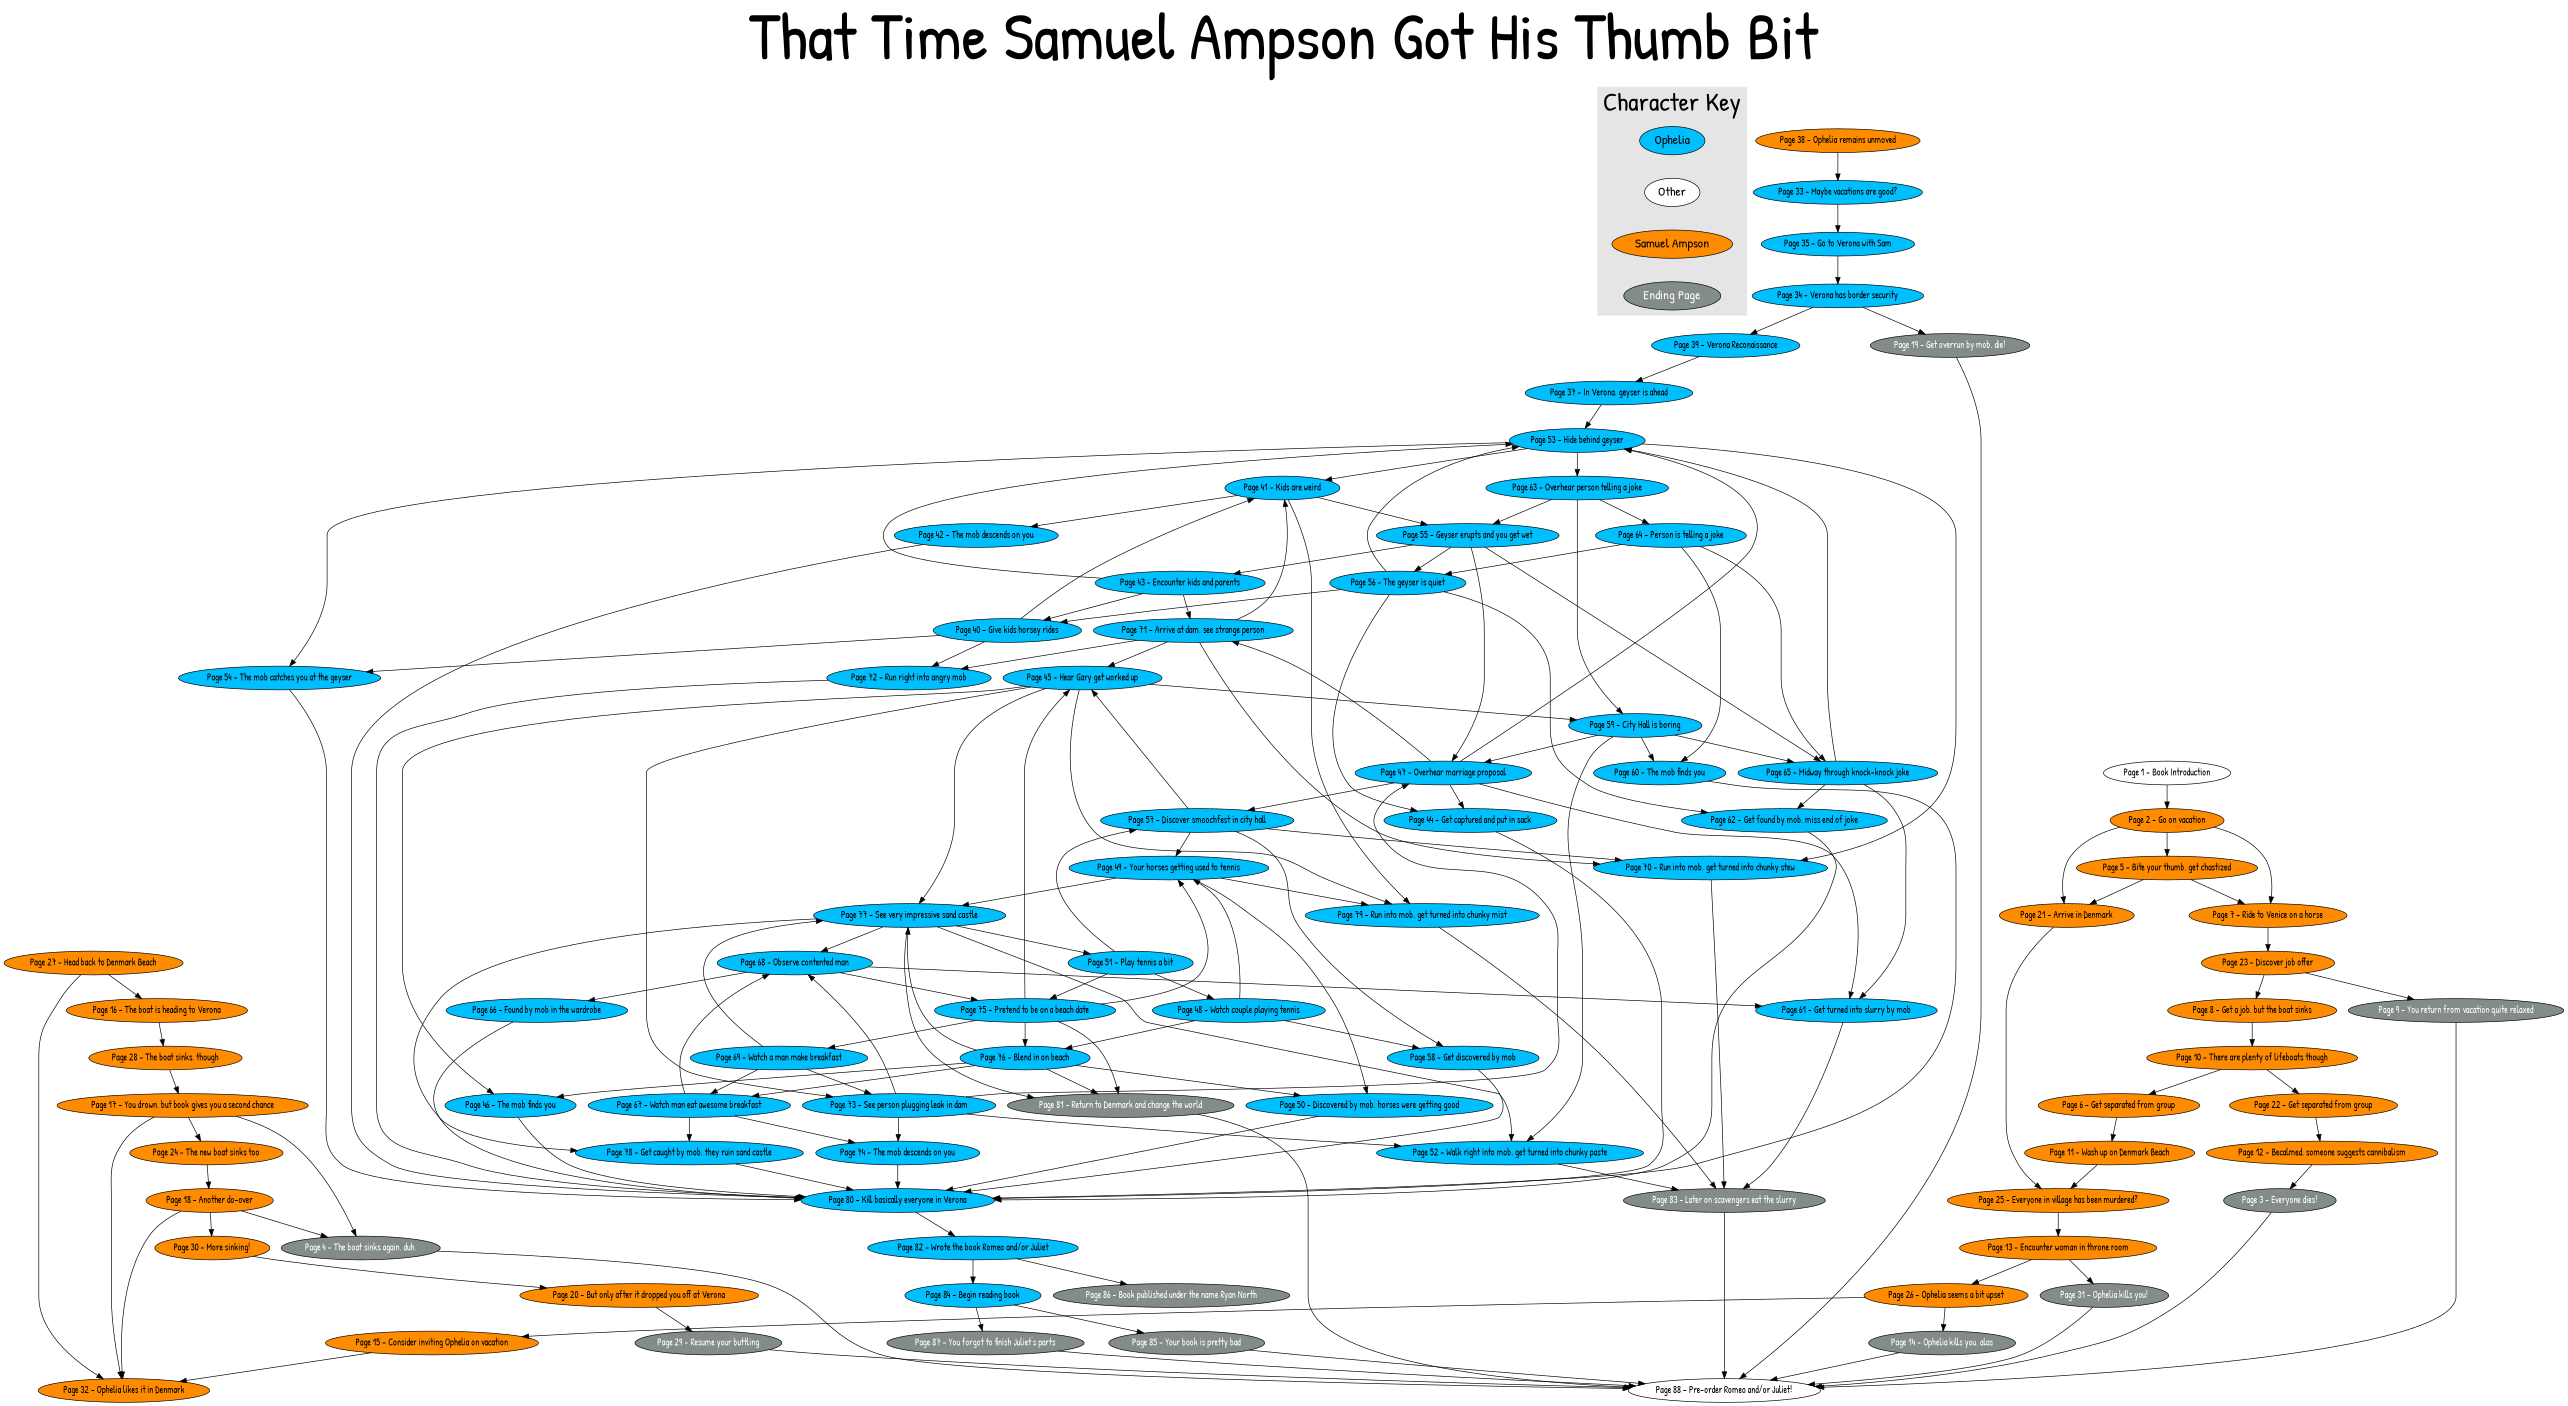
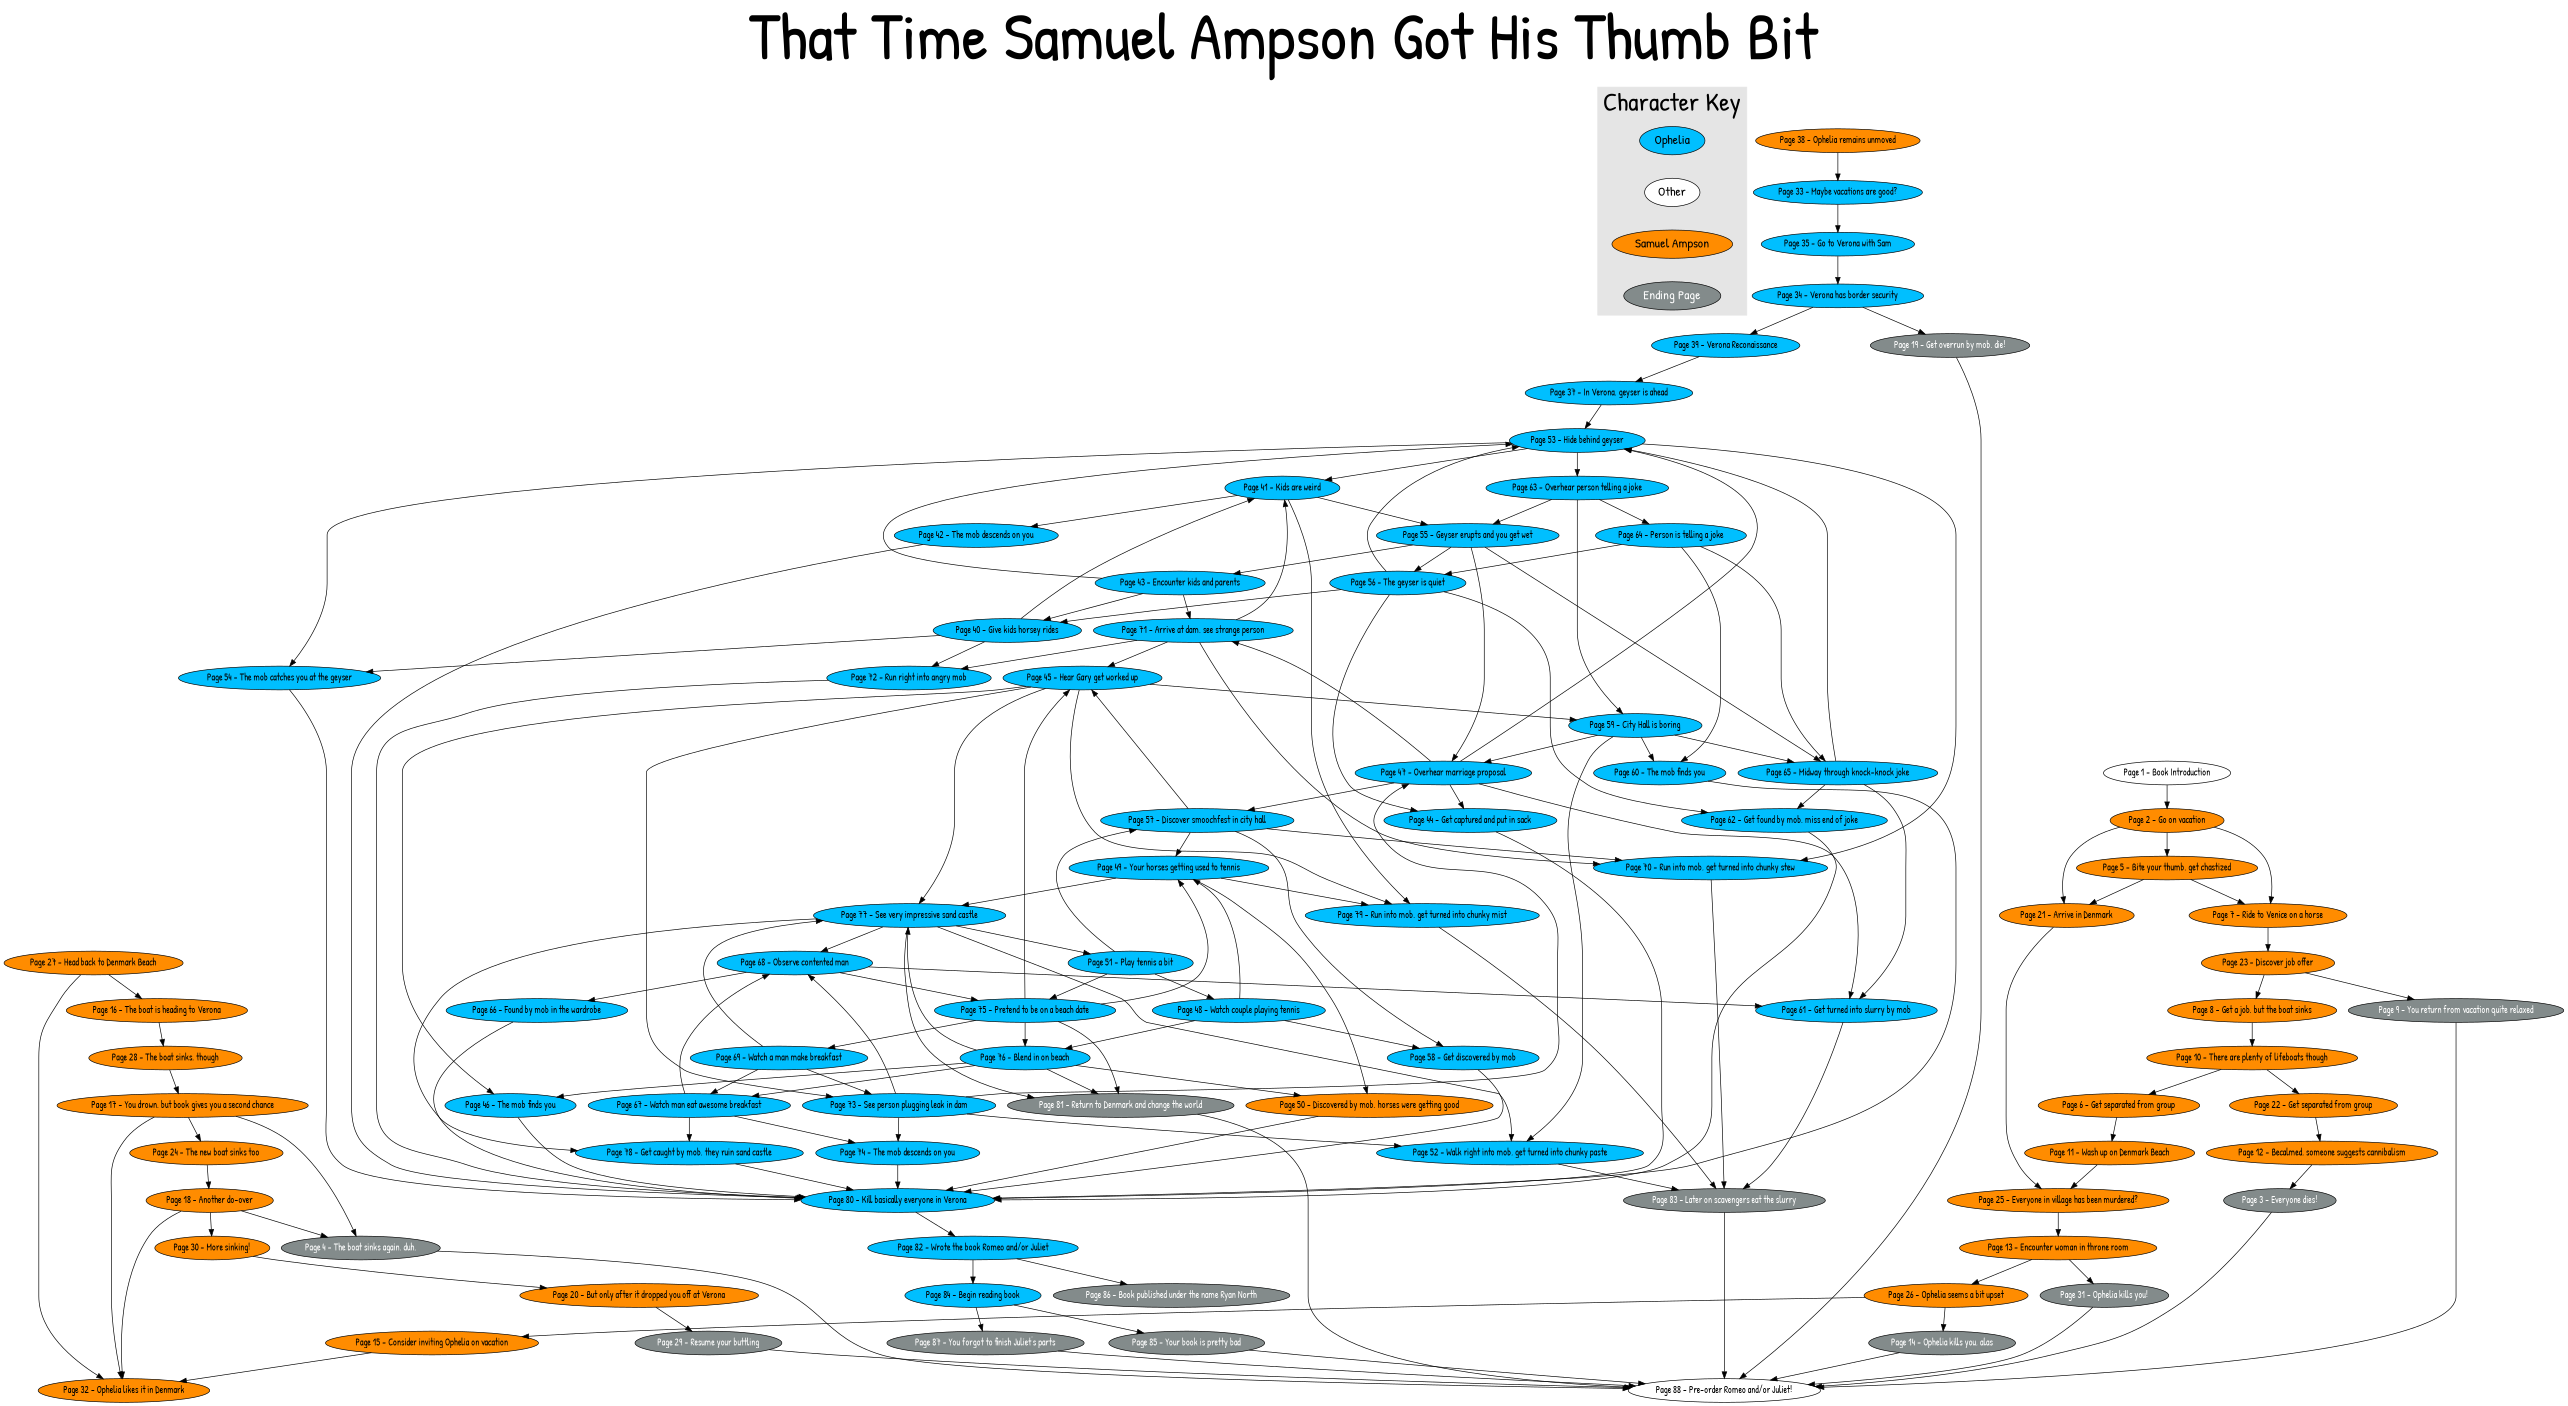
node "Page 50 - Discovered by mob, horses were getting good": fillcolor deepskyblue -> darkorange
